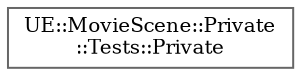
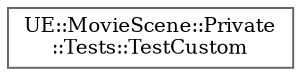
node "UE::MovieScene::Private ::Tests::Private": label "UE::MovieScene::Private ::Tests::Private" -> "UE::MovieScene::Private ::Tests::TestCustom"
